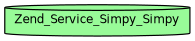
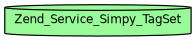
node "Zend_Service_Simpy_Simpy": label "Zend_Service_Simpy_Simpy" -> "Zend_Service_Simpy_TagSet"
